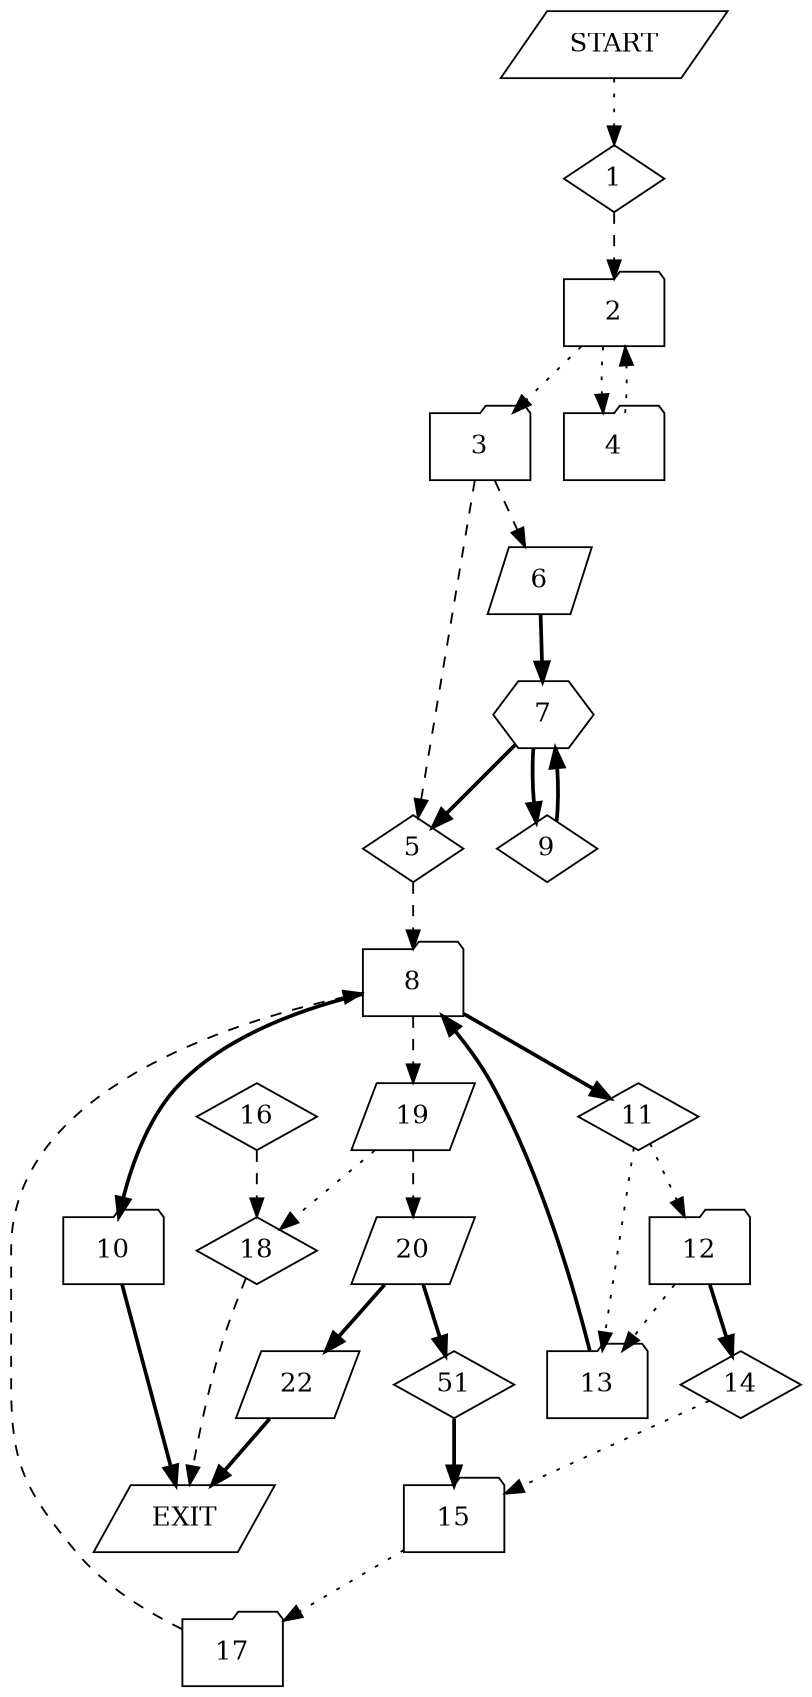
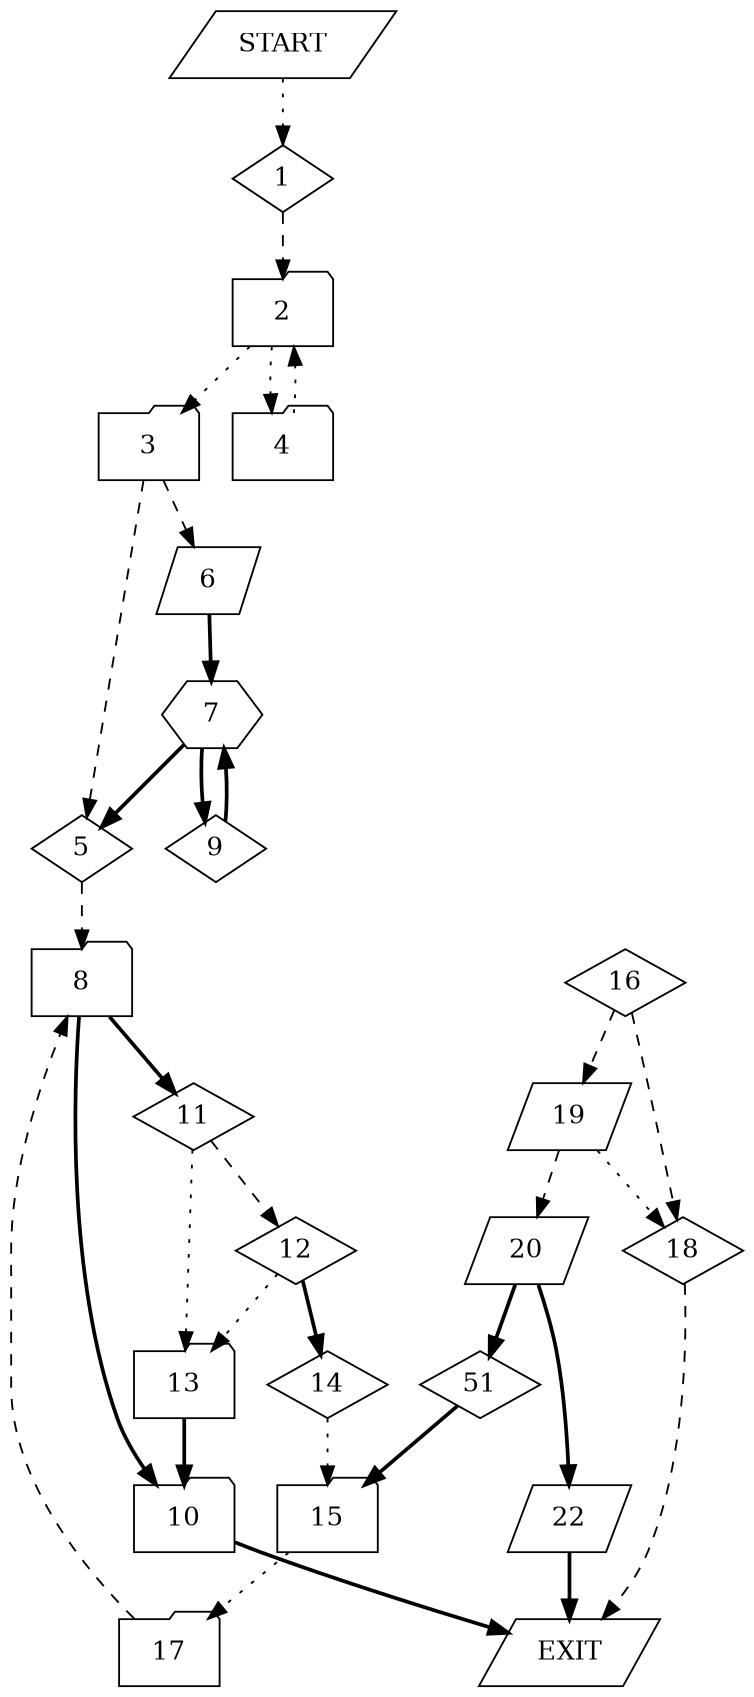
edge "8" -> "19": now "16" -> "19"
edge "11" -> "12": style dotted -> dashed
edge "13" -> "8": now "13" -> "10"
node "12": shape folder -> diamond
